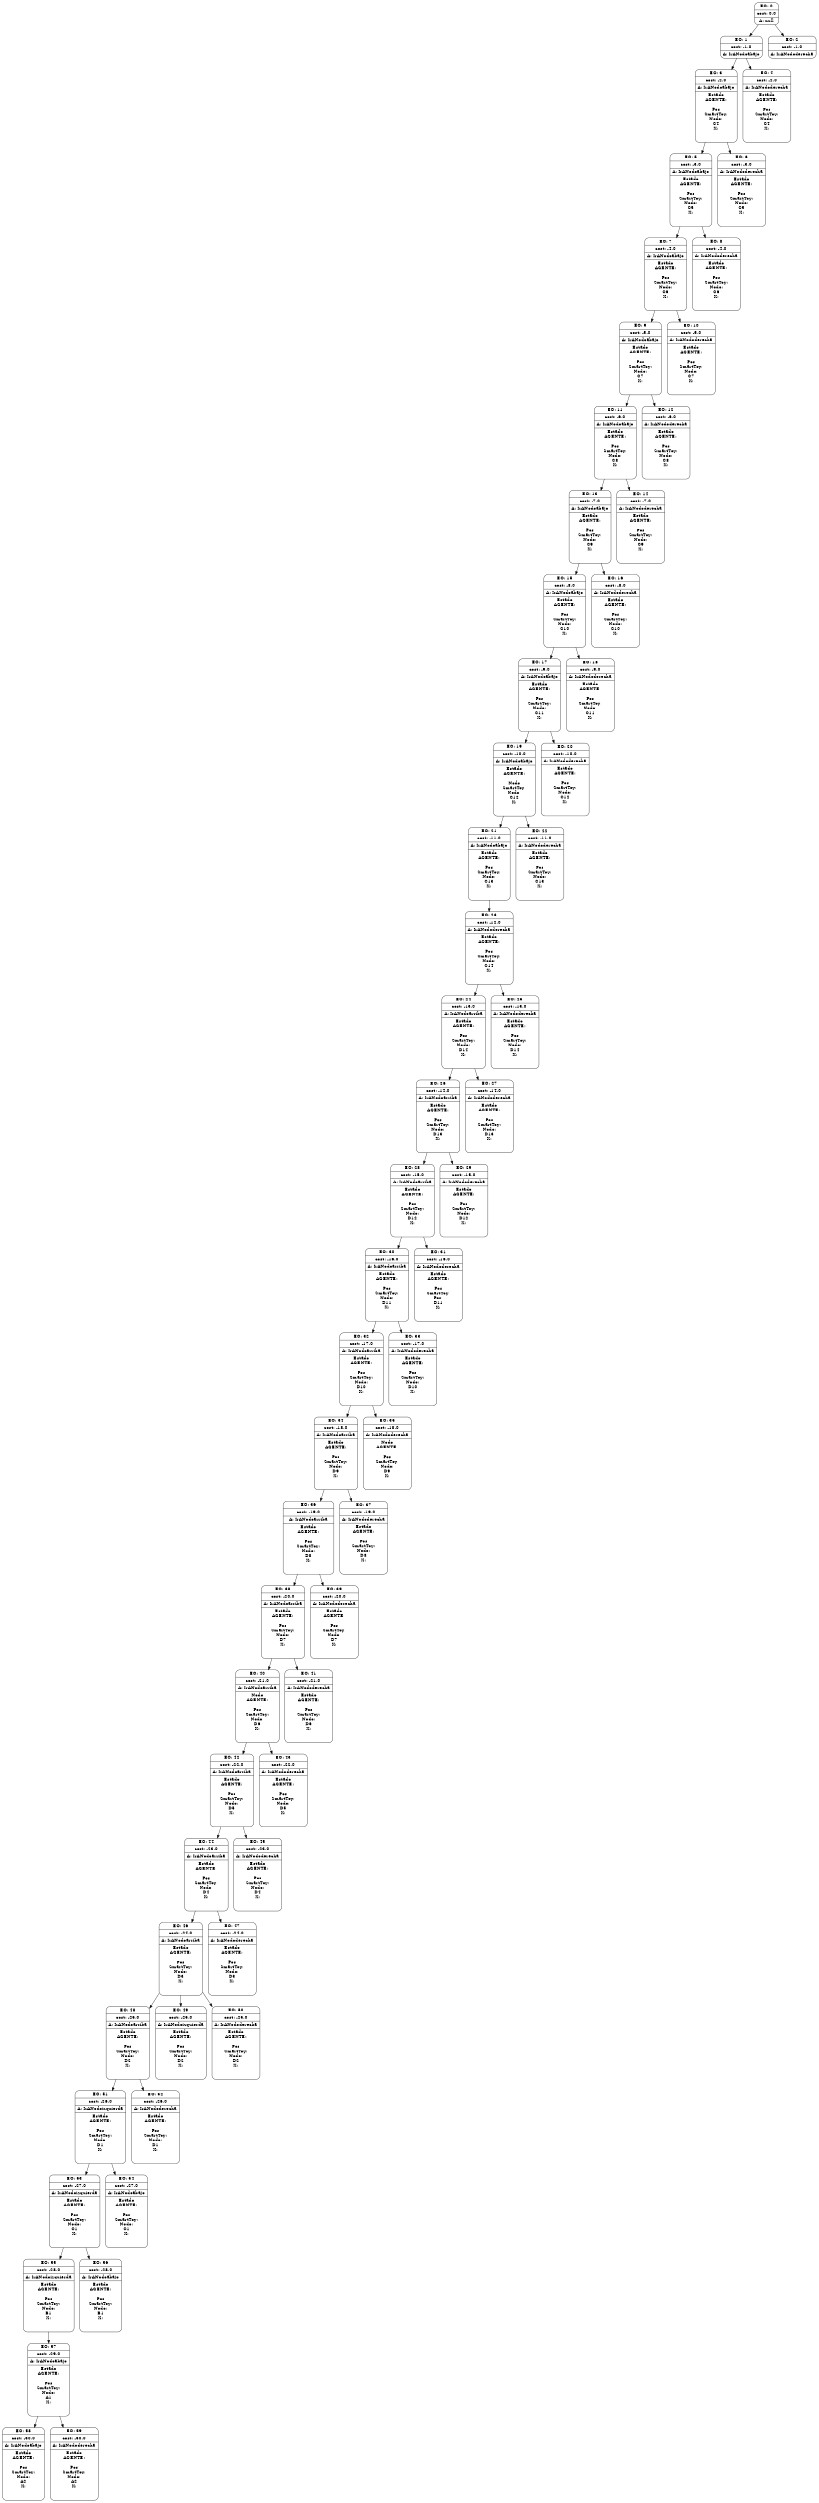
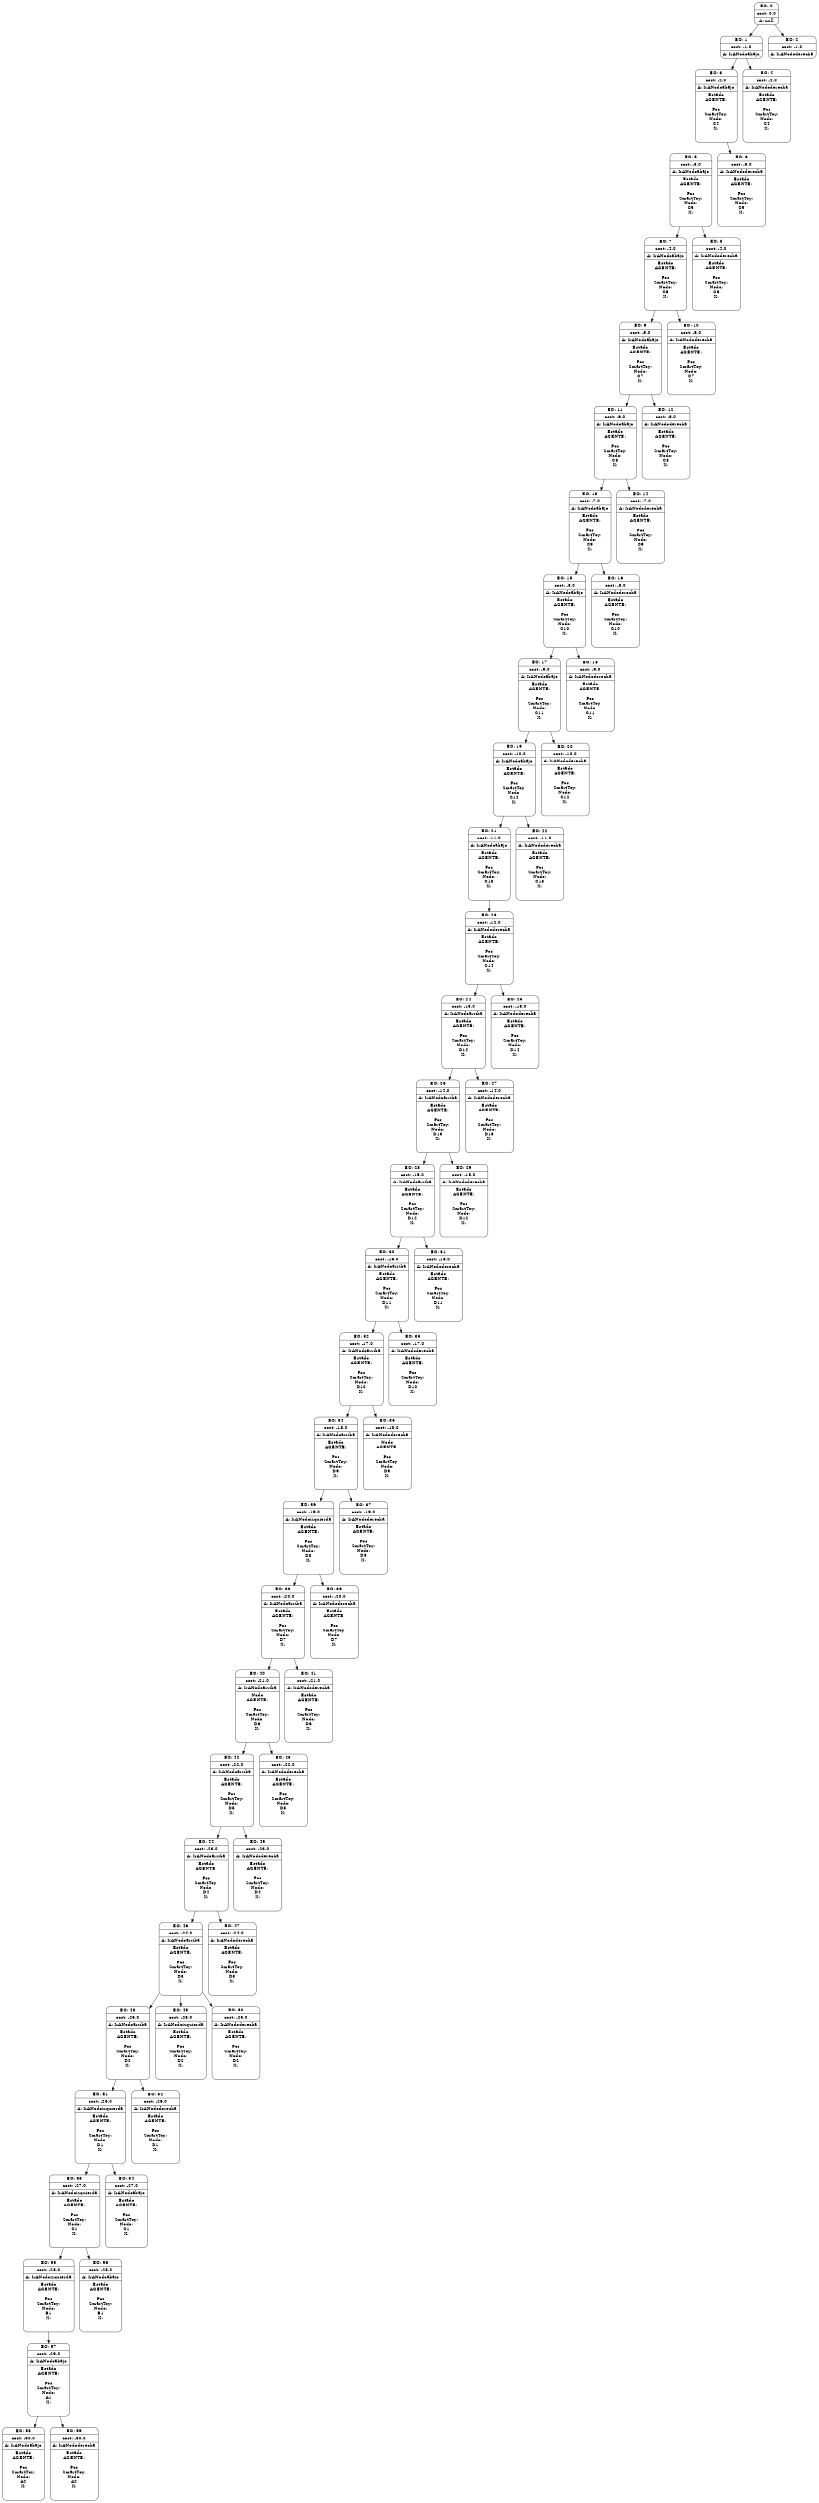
edge "EO: 3" -> "EO: 5": removed
node "EO: 19": text "Nodo" -> "Pos"
node "EO: 31": text "Pos:" -> "Nodo:"
node "EO: 36": text "A: IrANodoarriba" -> "A: IrANodoizquierda"
